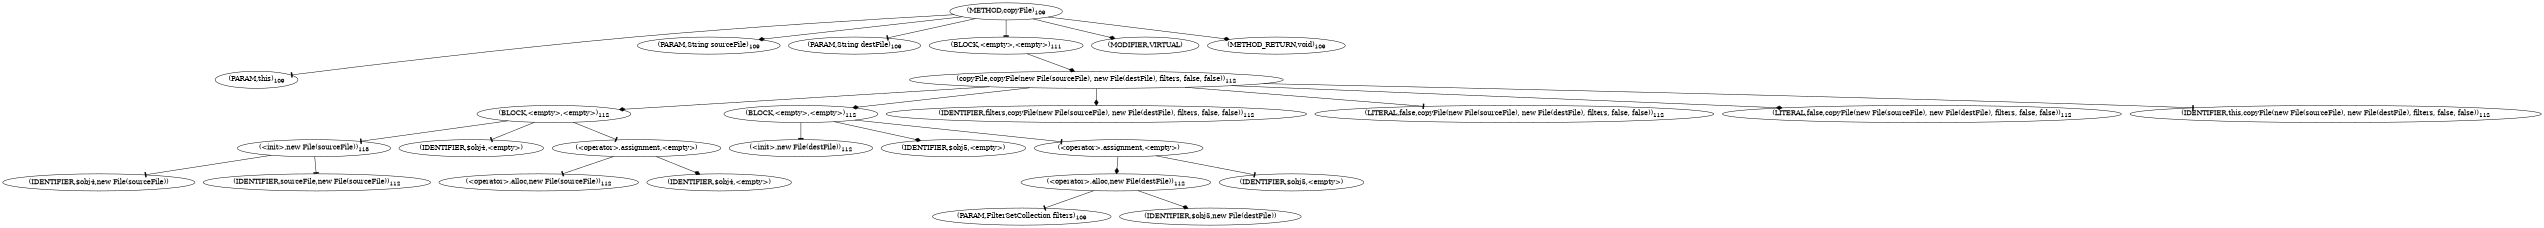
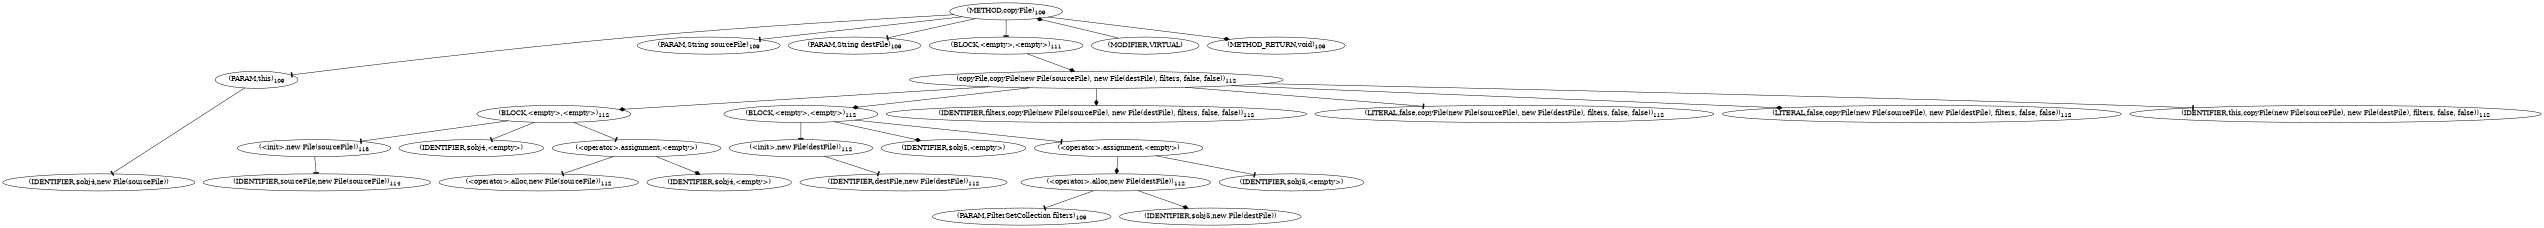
edge "(METHOD,copyFile)" -> "(PARAM,String sourceFile)": arrowhead diamond -> tee
edge "(METHOD,copyFile)" -> "(MODIFIER,VIRTUAL)": reversed
edge "(<init>,new File(sourceFile))" -> "(IDENTIFIER,$obj4,new File(sourceFile))": now "(PARAM,this)" -> "(IDENTIFIER,$obj4,new File(sourceFile))"
node "(IDENTIFIER,sourceFile,new File(sourceFile))": text "112" -> "114"
node "(IDENTIFIER,destFile,new File(destFile))": added
